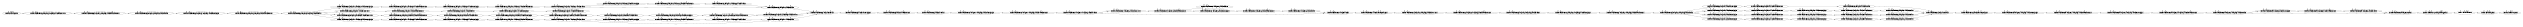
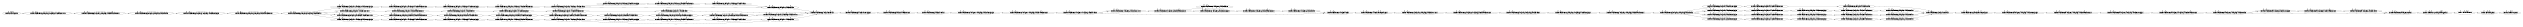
node "root_a_0/backbone_c_6/body_d_14/block_f/relu_1": added
